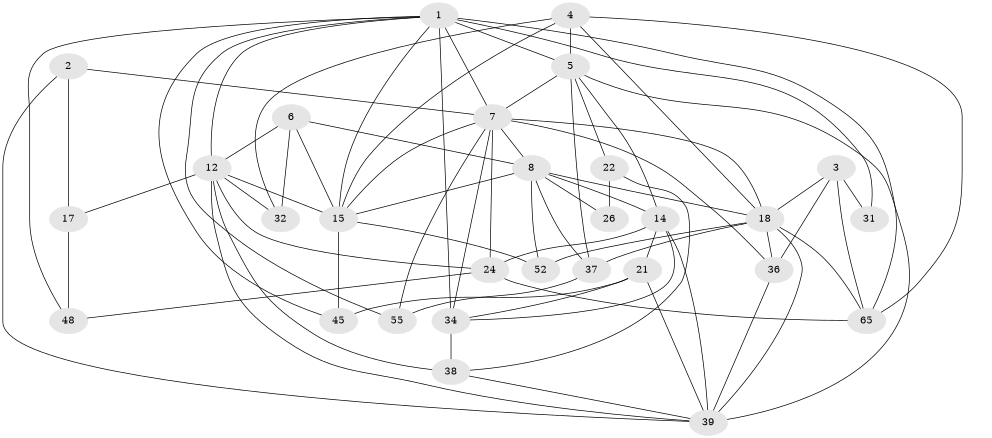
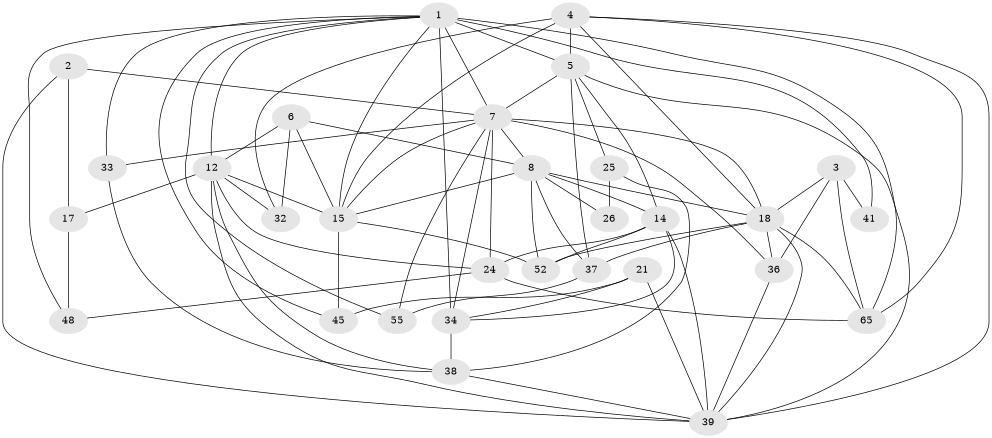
edge "4" -- "39": added
node "33": added
node "22": label "22" -> "25"
node "31": label "31" -> "41"
edge "14" -- "21": now "14" -- "52"
